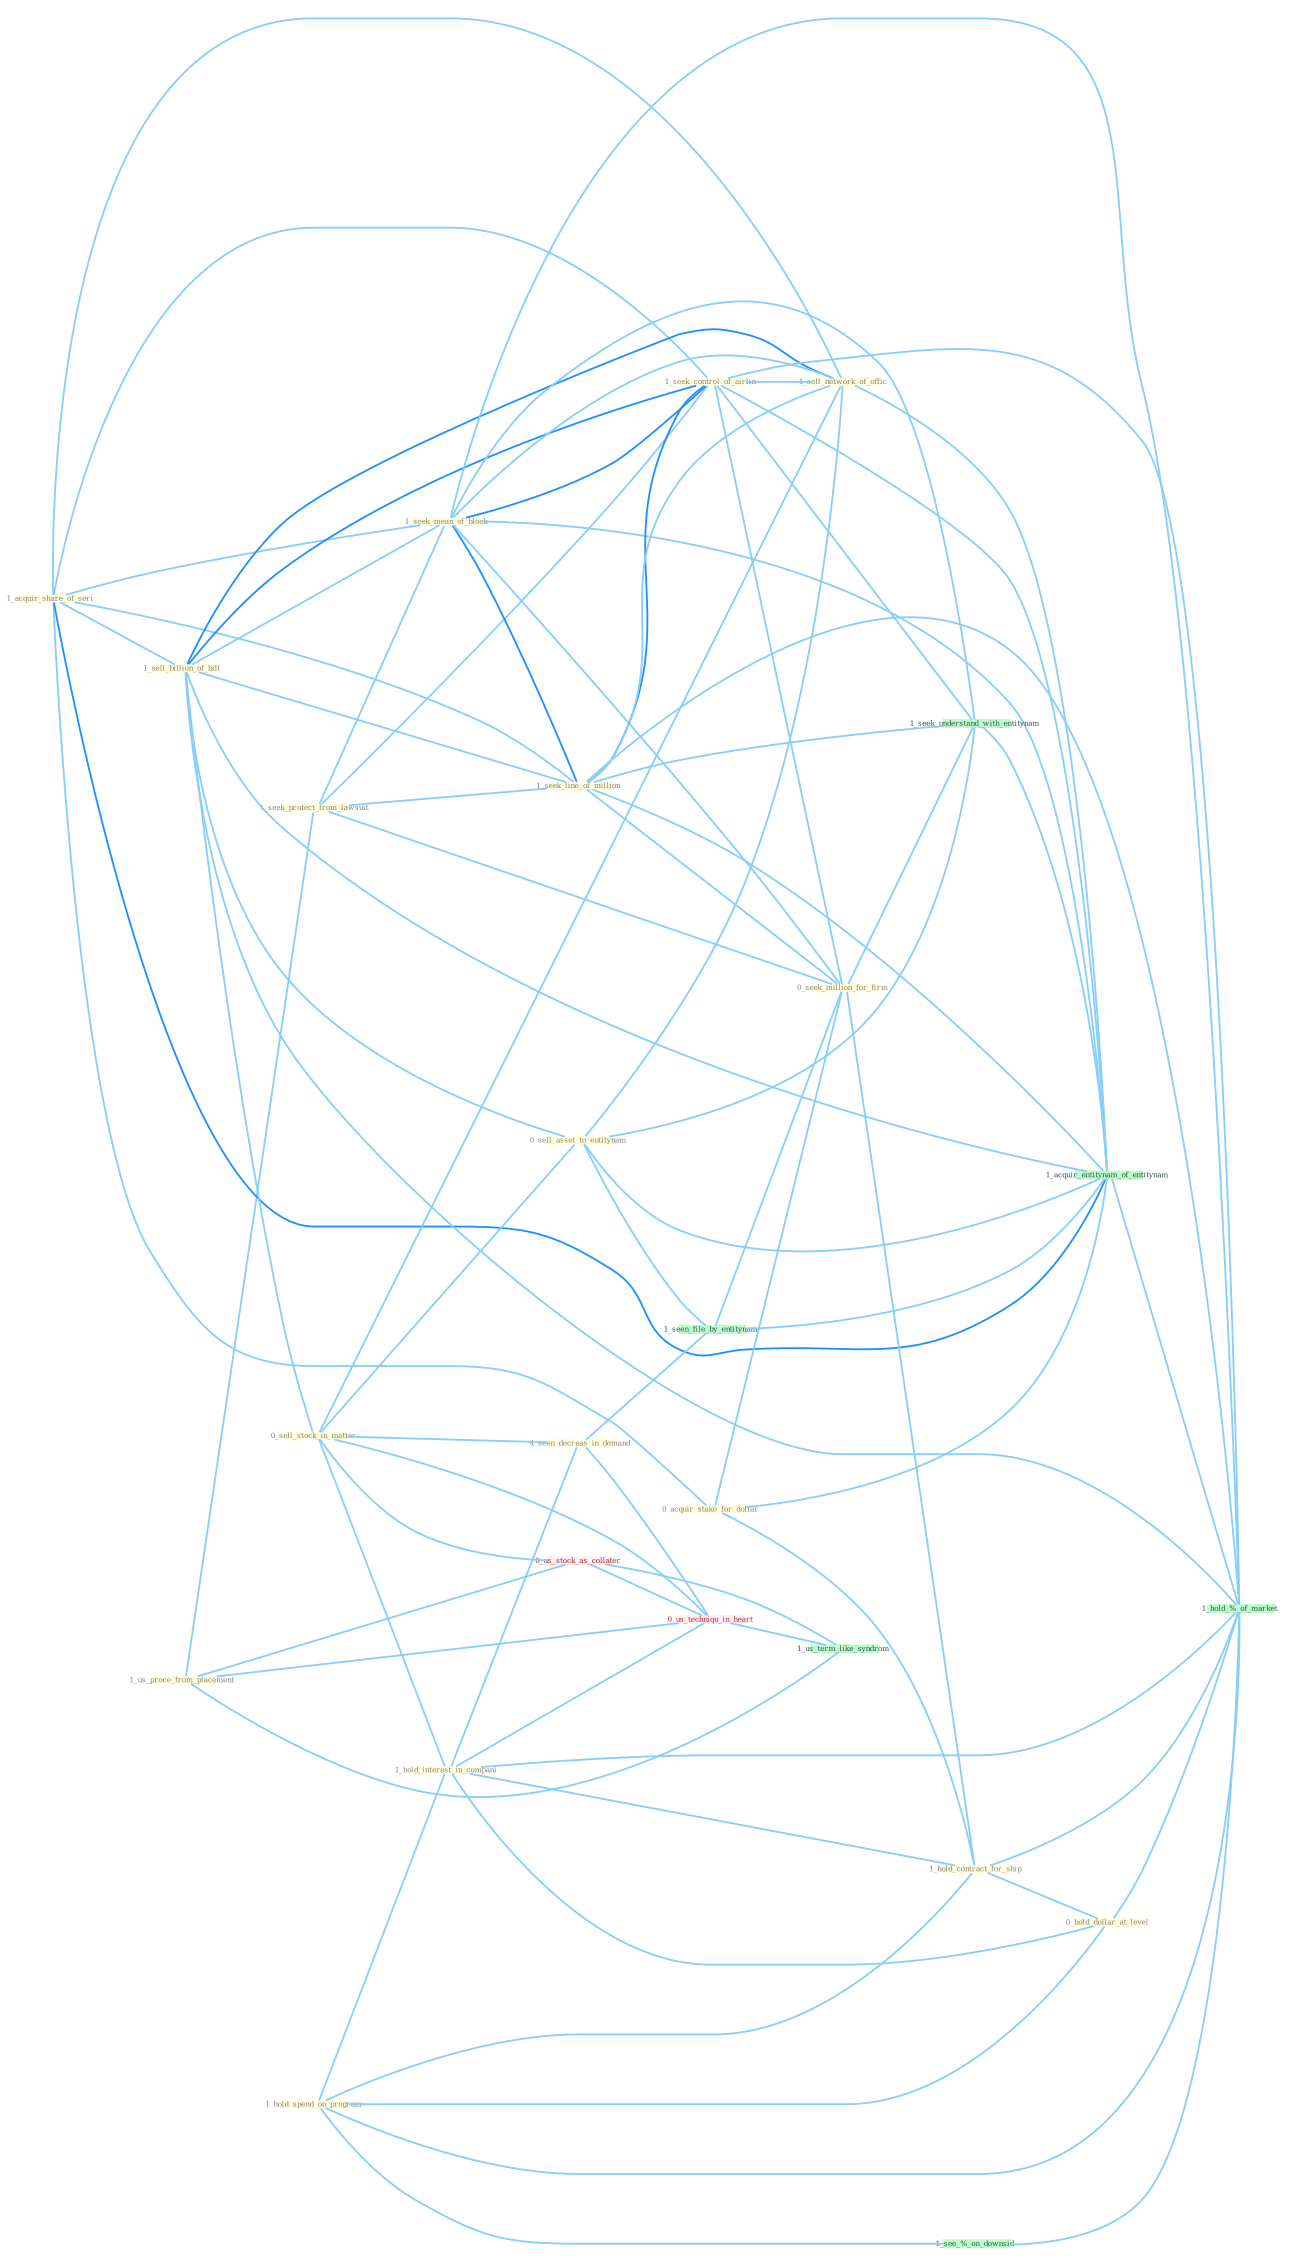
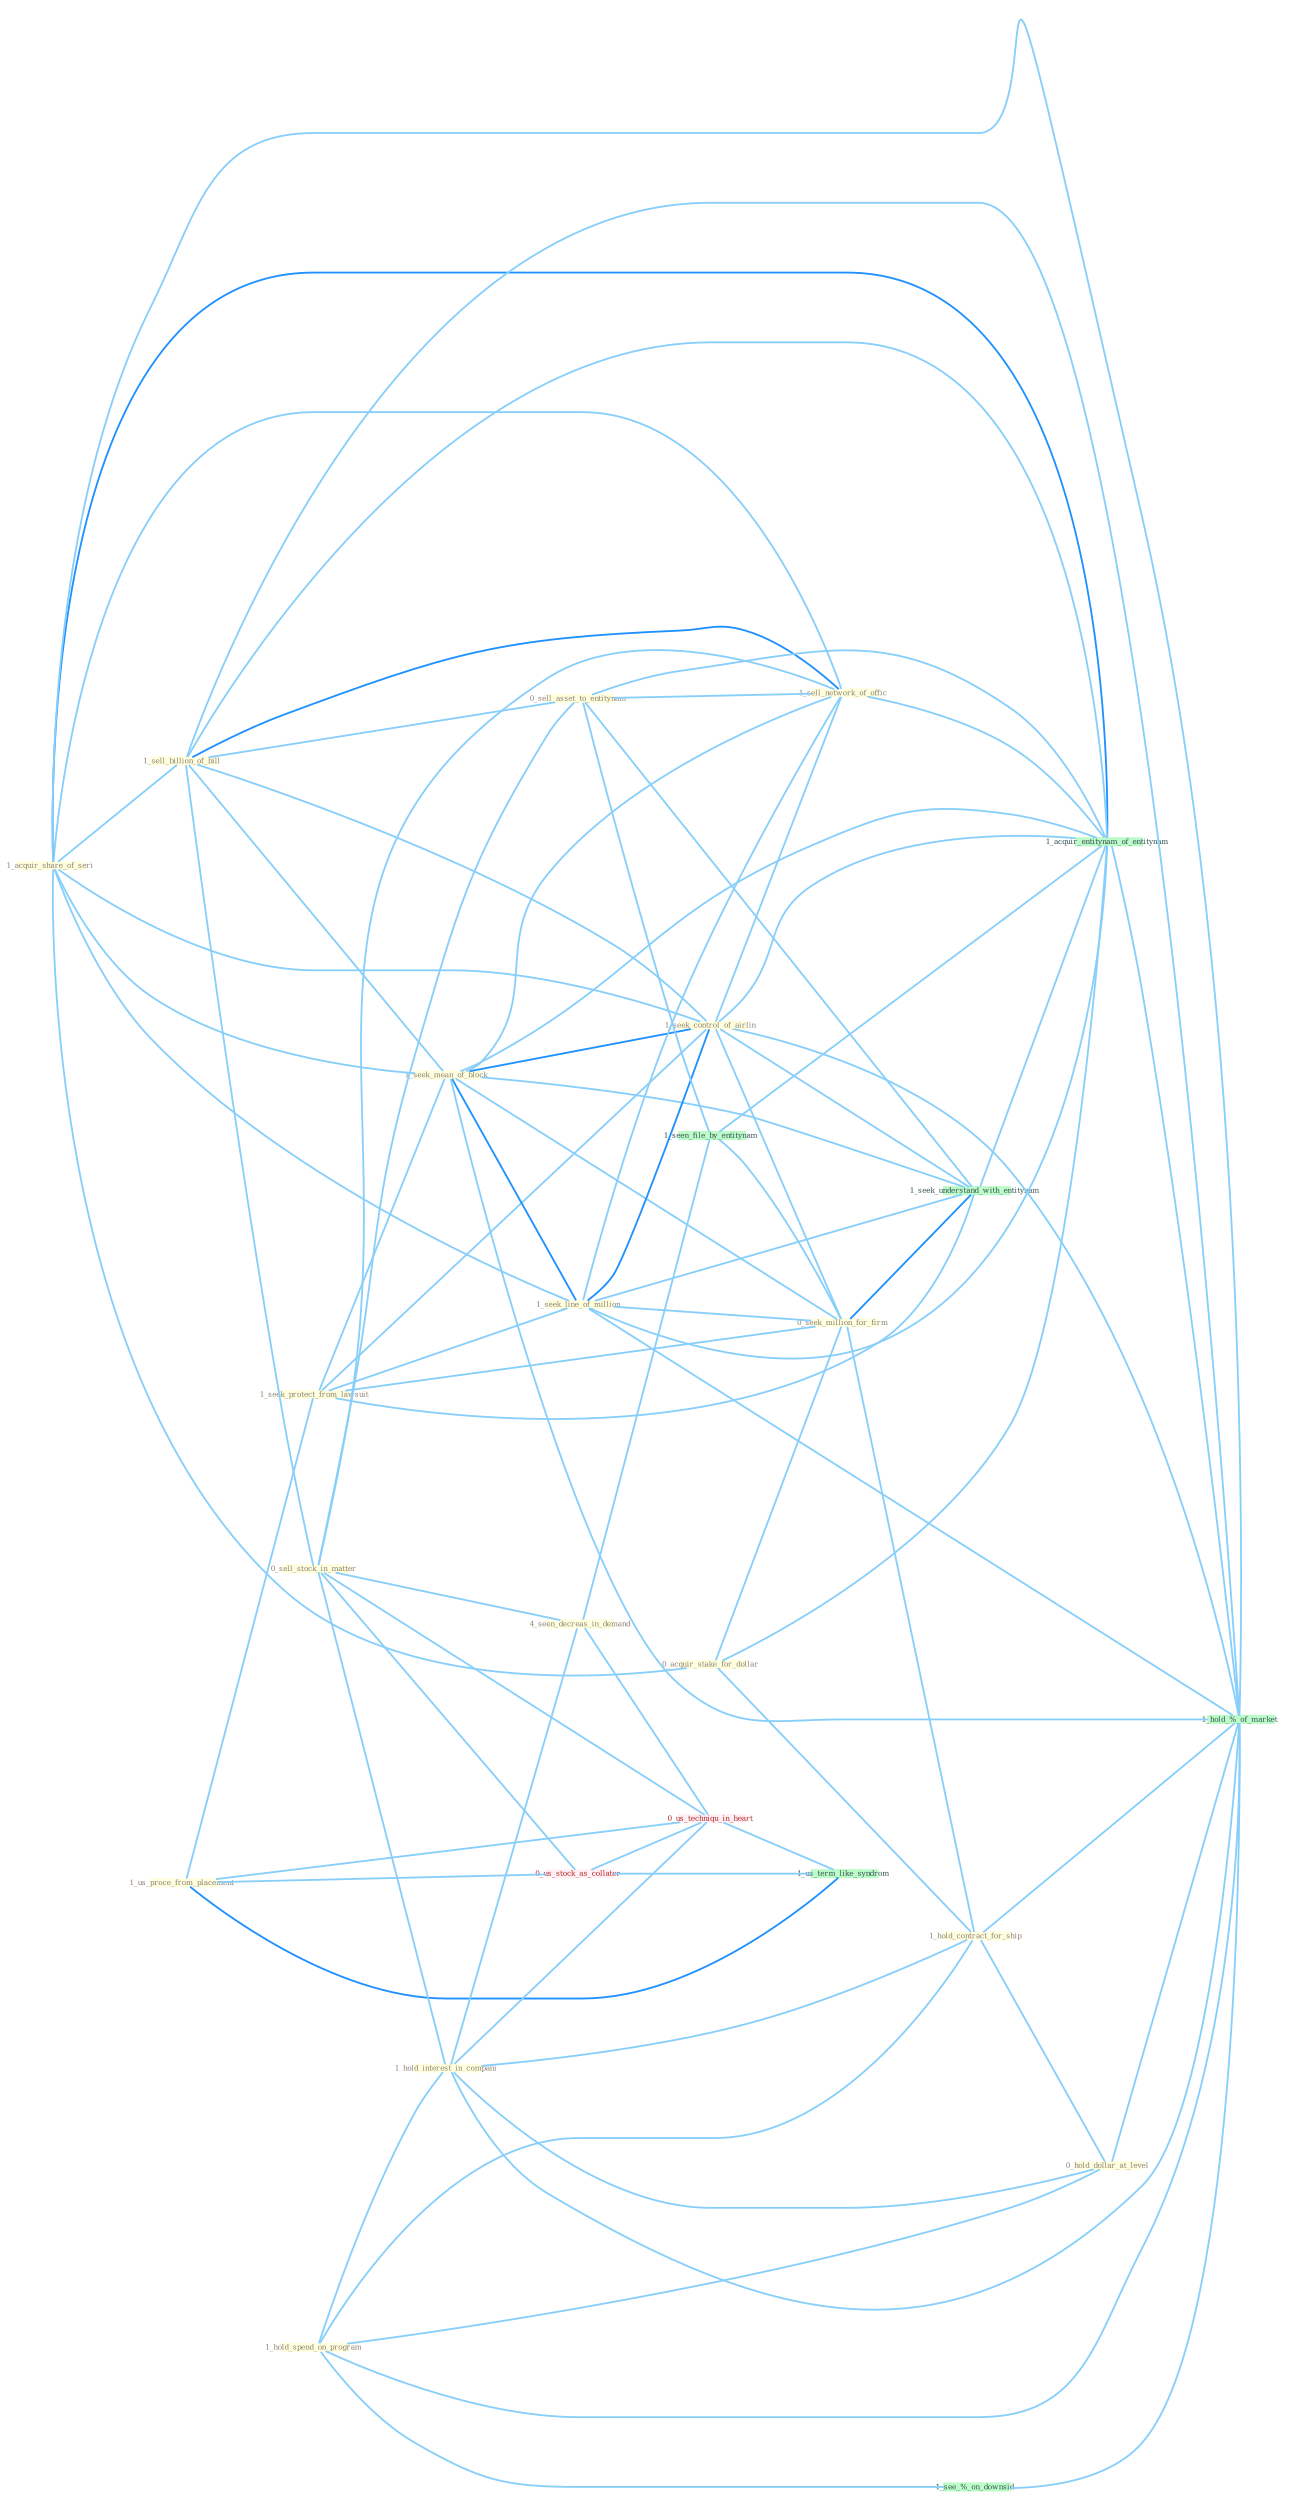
edge "1_acquir_share_of_seri" -- "1_hold_%_of_market": added
edge "1_seek_control_of_airlin" -- "1_sell_billion_of_bill": color #1e90ff -> #87cefa
edge "1_sell_billion_of_bill" -- "1_seek_line_of_million": removed
edge "1_seek_understand_with_entitynam" -- "0_seek_million_for_firm": color #87cefa -> #1e90ff
edge "1_seek_understand_with_entitynam" -- "1_seek_protect_from_lawsuit": added
edge "1_us_term_like_syndrom" -- "1_us_proce_from_placement": color #87cefa -> #1e90ff
